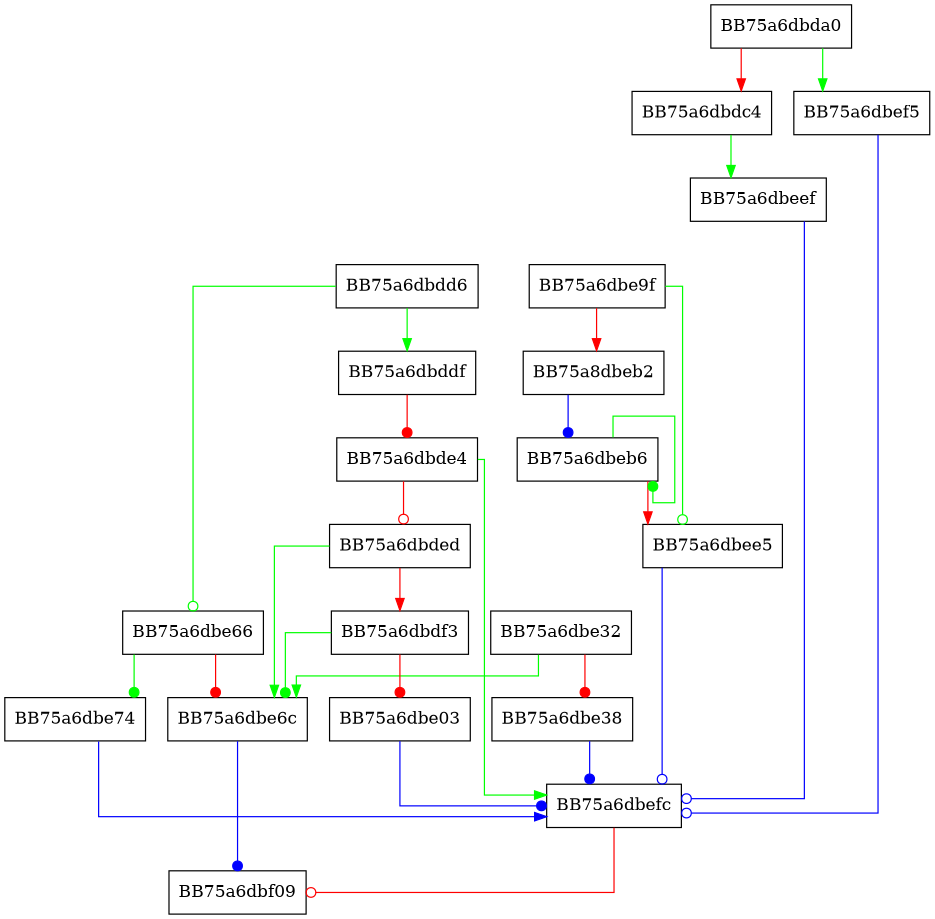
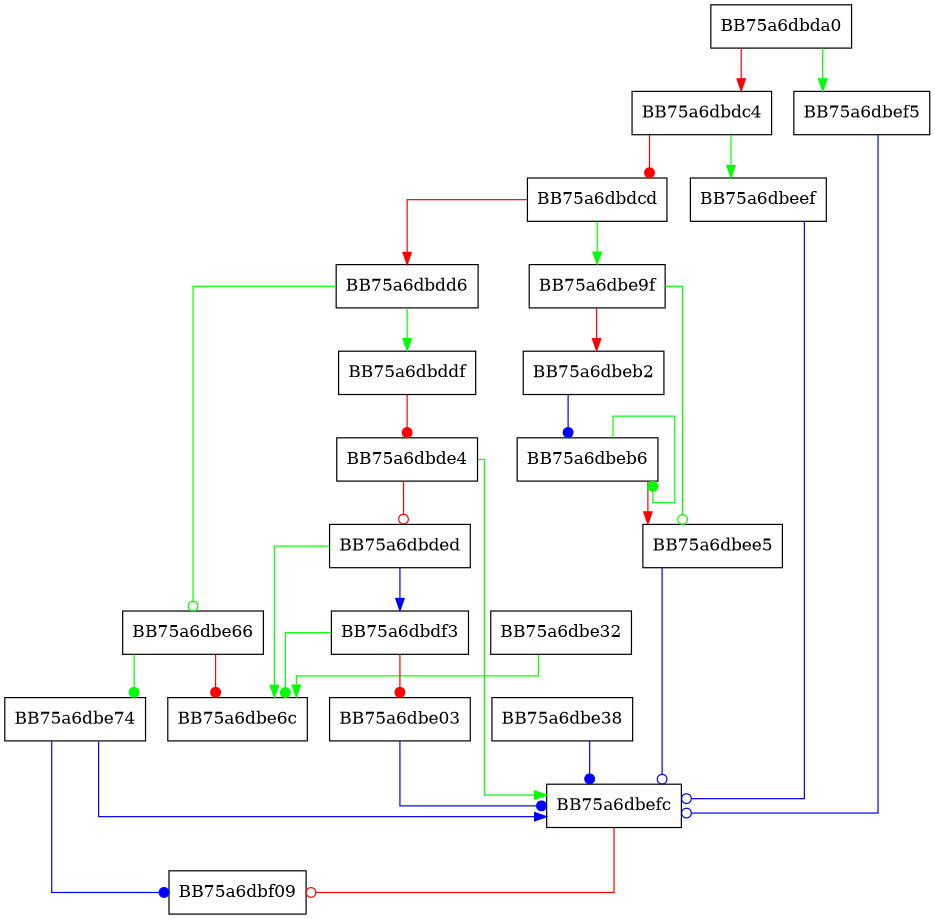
node "BB75a6dbdcd": added
node "BB75a8dbeb2": label "BB75a8dbeb2" -> "BB75a6dbeb2"
edge "BB75a6dbded" -> "BB75a6dbdf3": color red -> blue
edge "BB75a6dbe32" -> "BB75a6dbe38": removed
edge "BB75a6dbe6c" -> "BB75a6dbf09": now "BB75a6dbe74" -> "BB75a6dbf09"
